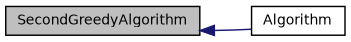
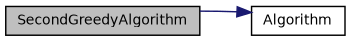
edge "Algorithm" -> "SecondGreedyAlgorithm": reversed
